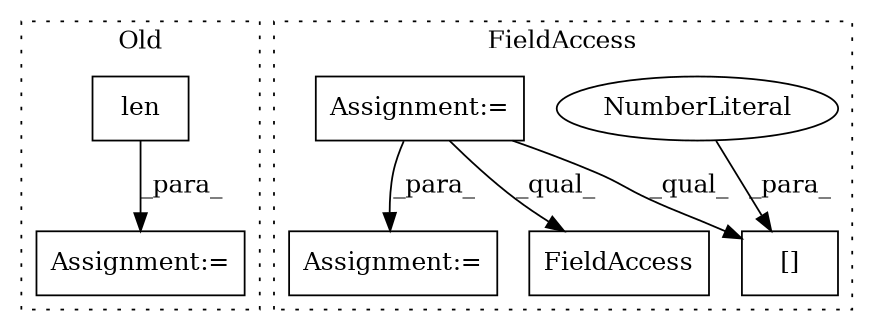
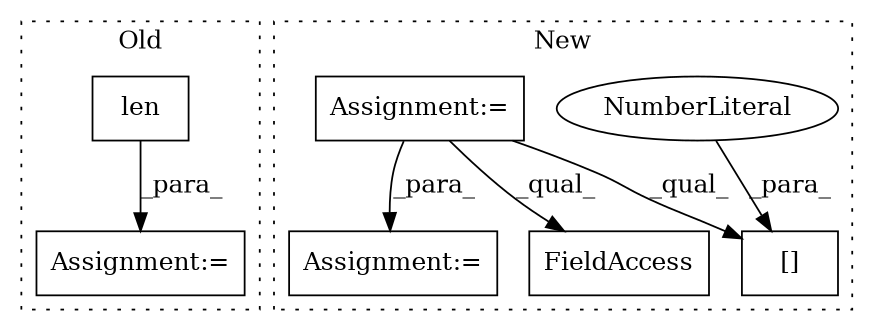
cluster "FieldAccess": label "FieldAccess" -> "New"
